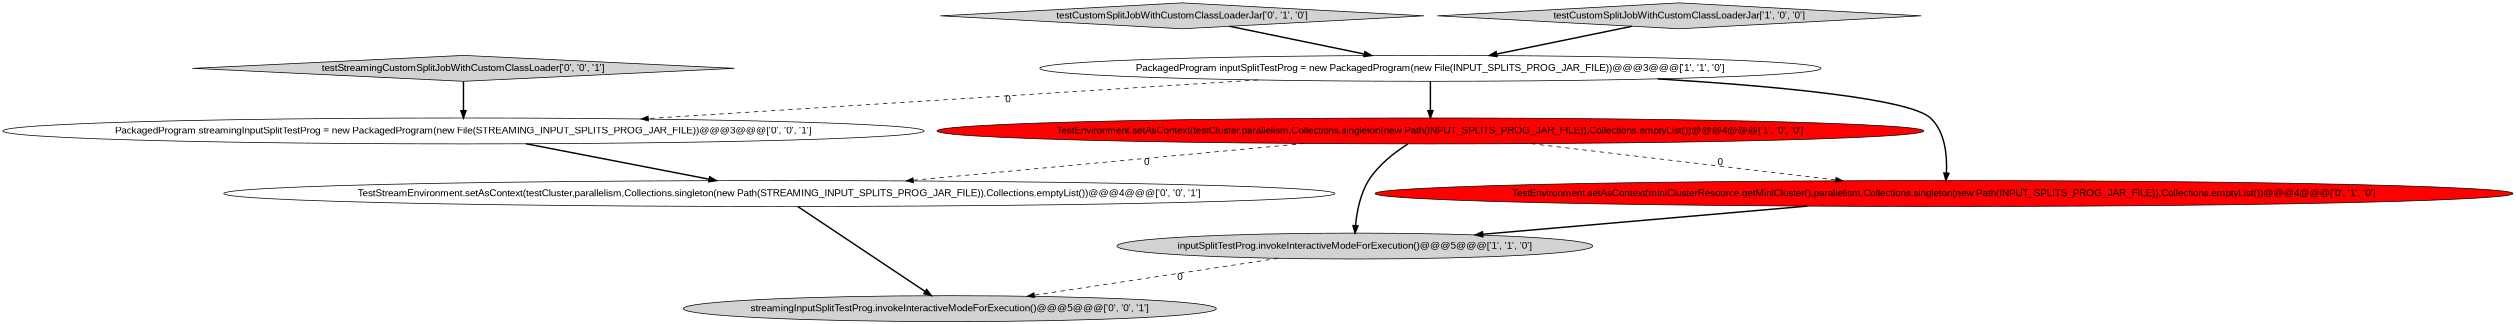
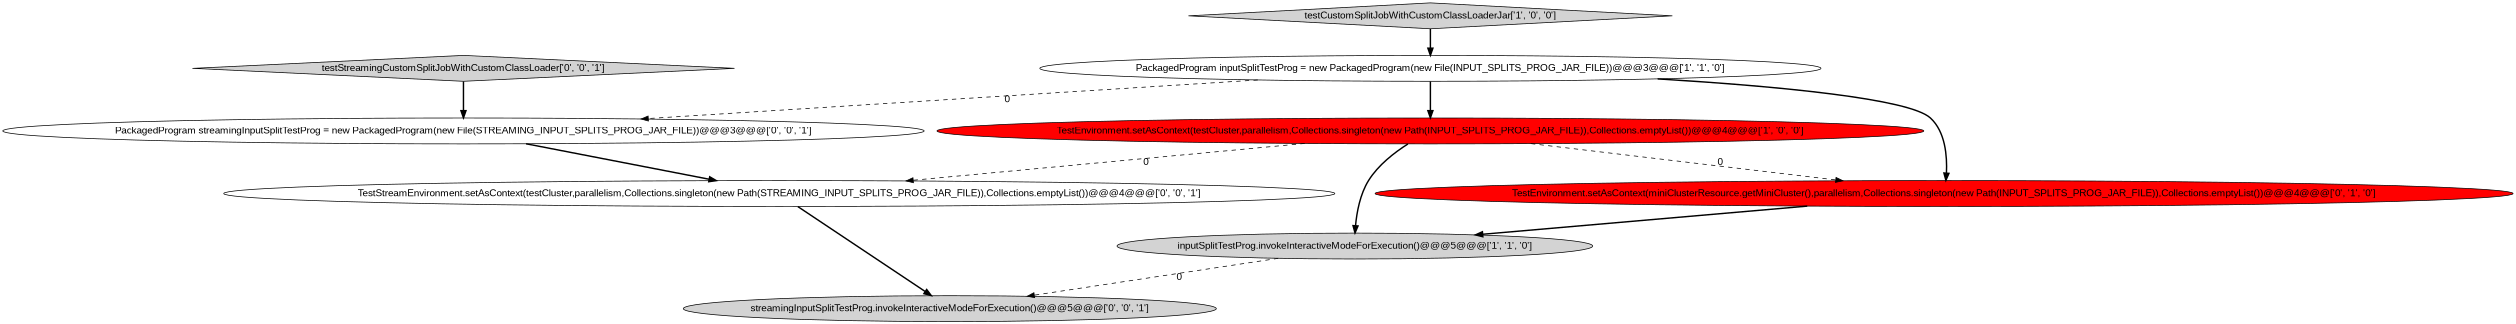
node "testCustomSplitJobWithCustomClassLoaderJar['0', '1', '0']": removed
